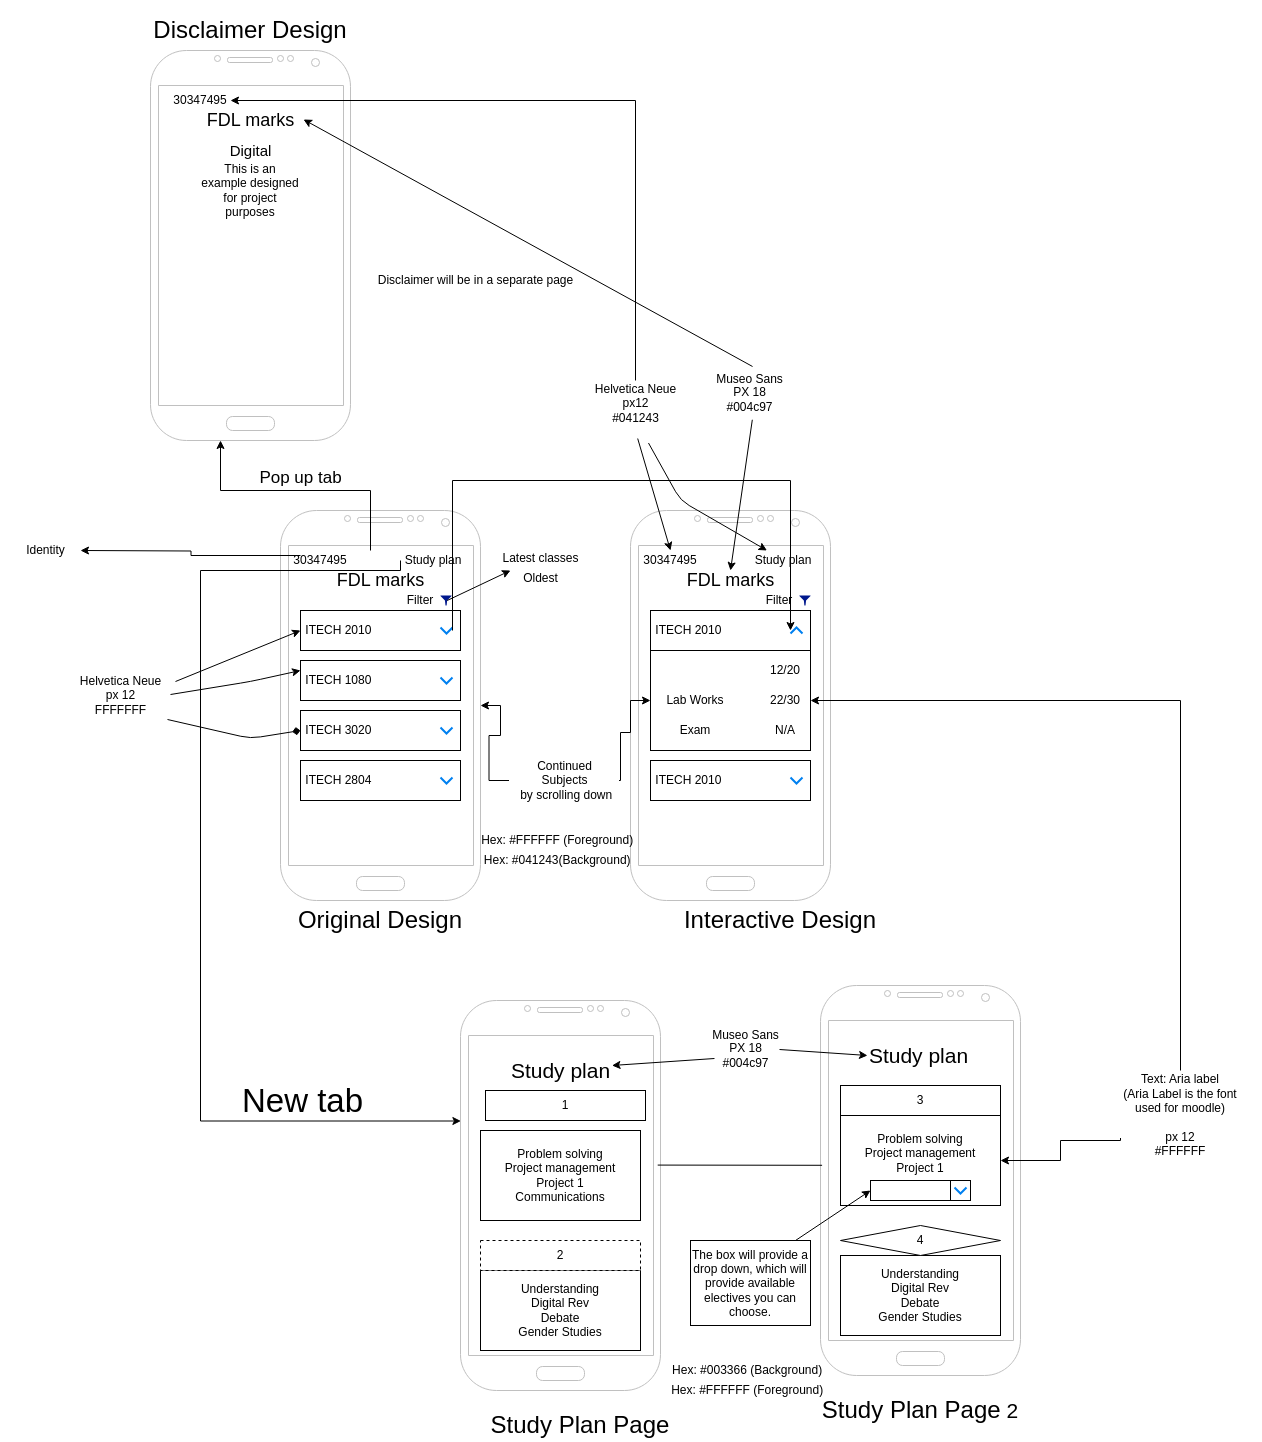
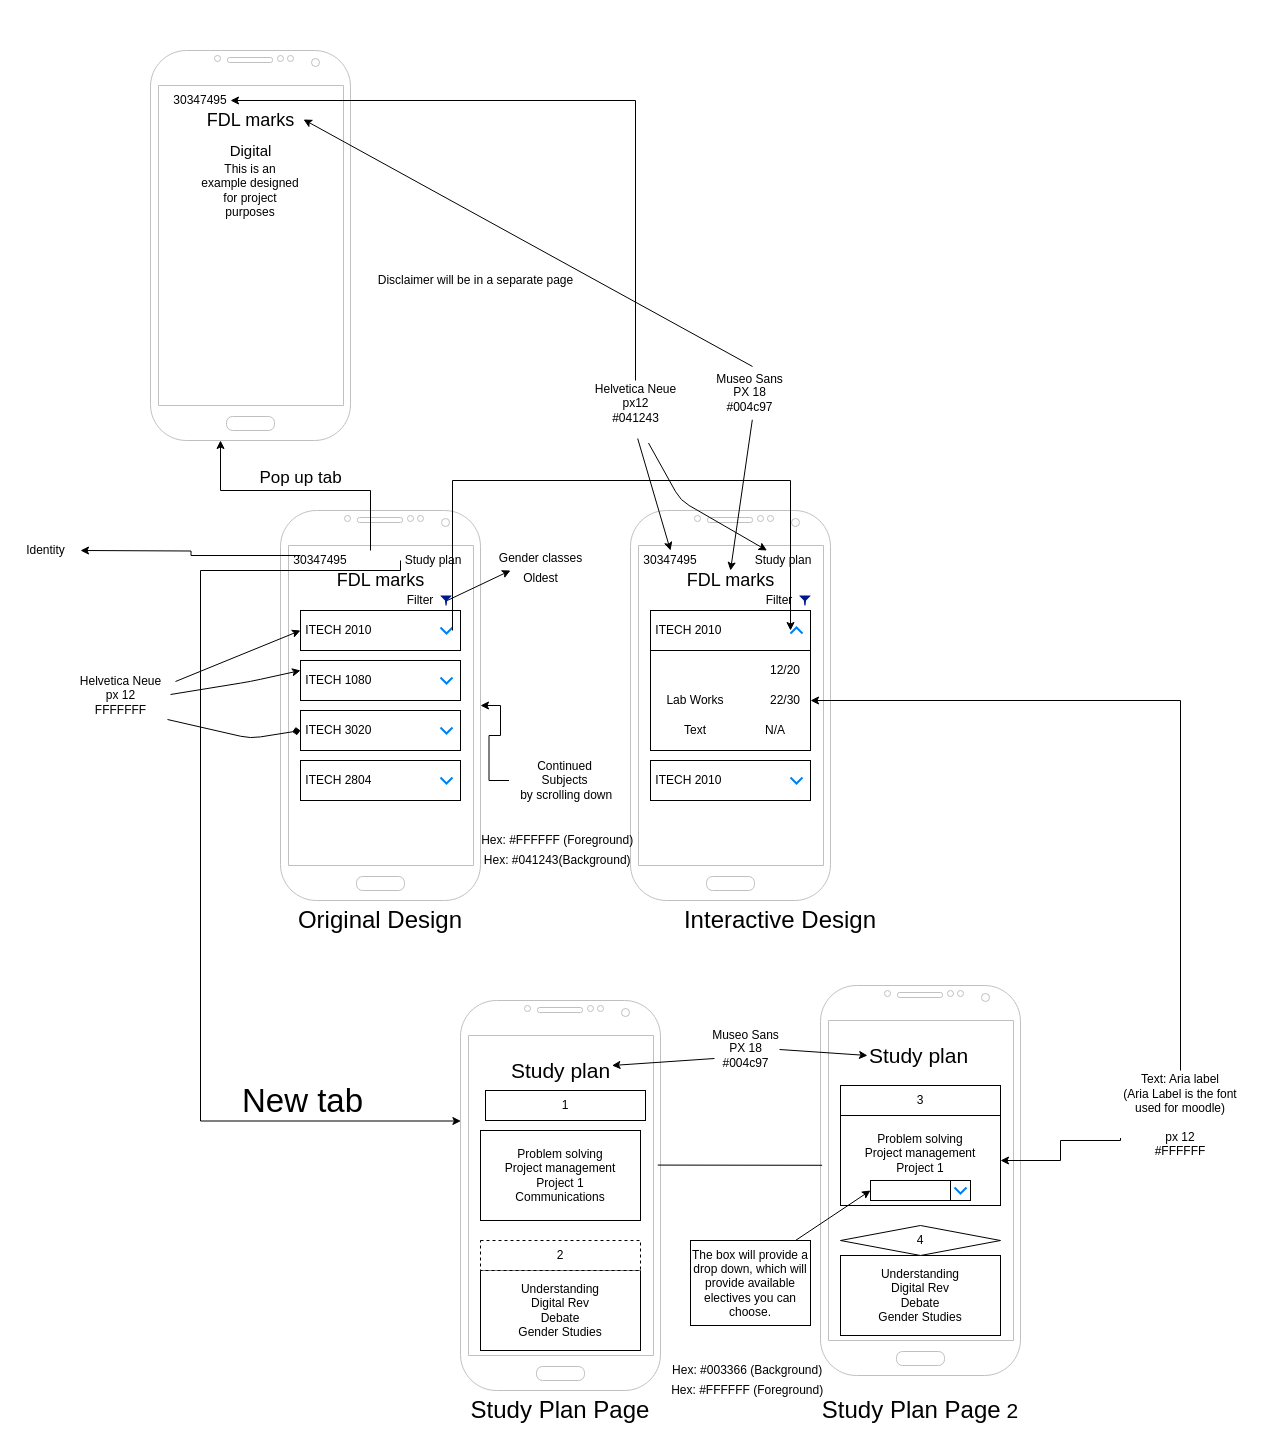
node "Disclaimer Design": removed
node "Latest classes": label "Latest classes" -> "Gender classes"
node "Exam": label "Exam" -> "Text"
node "N/A": moved (786, 731) -> (776, 731)
edge "Continued Subjects by scrolling down" -> "Lab Works": removed
node "Study Plan Page": moved (581, 1426) -> (561, 1411)
